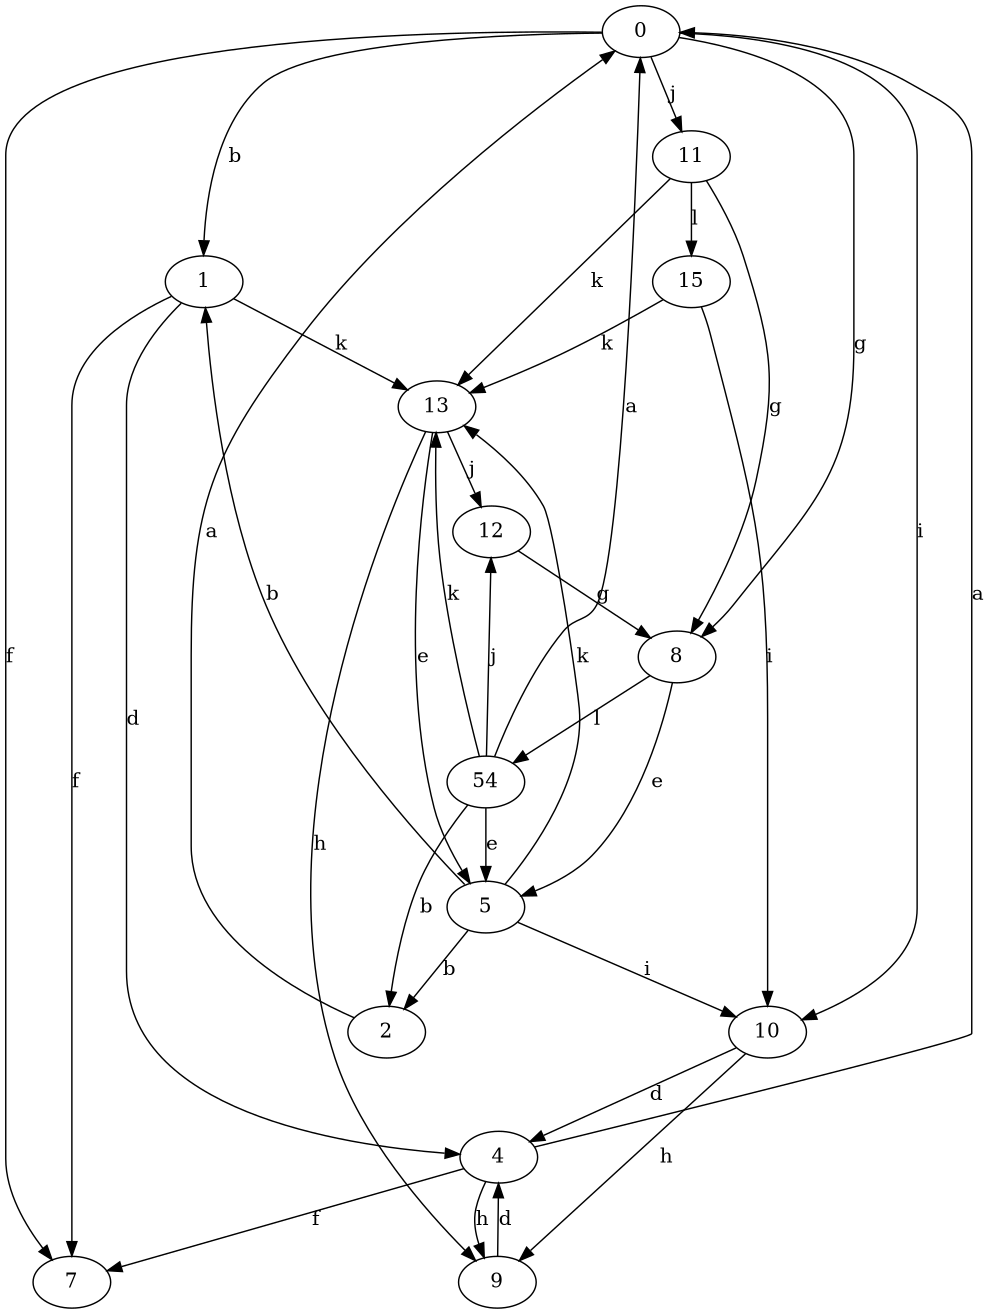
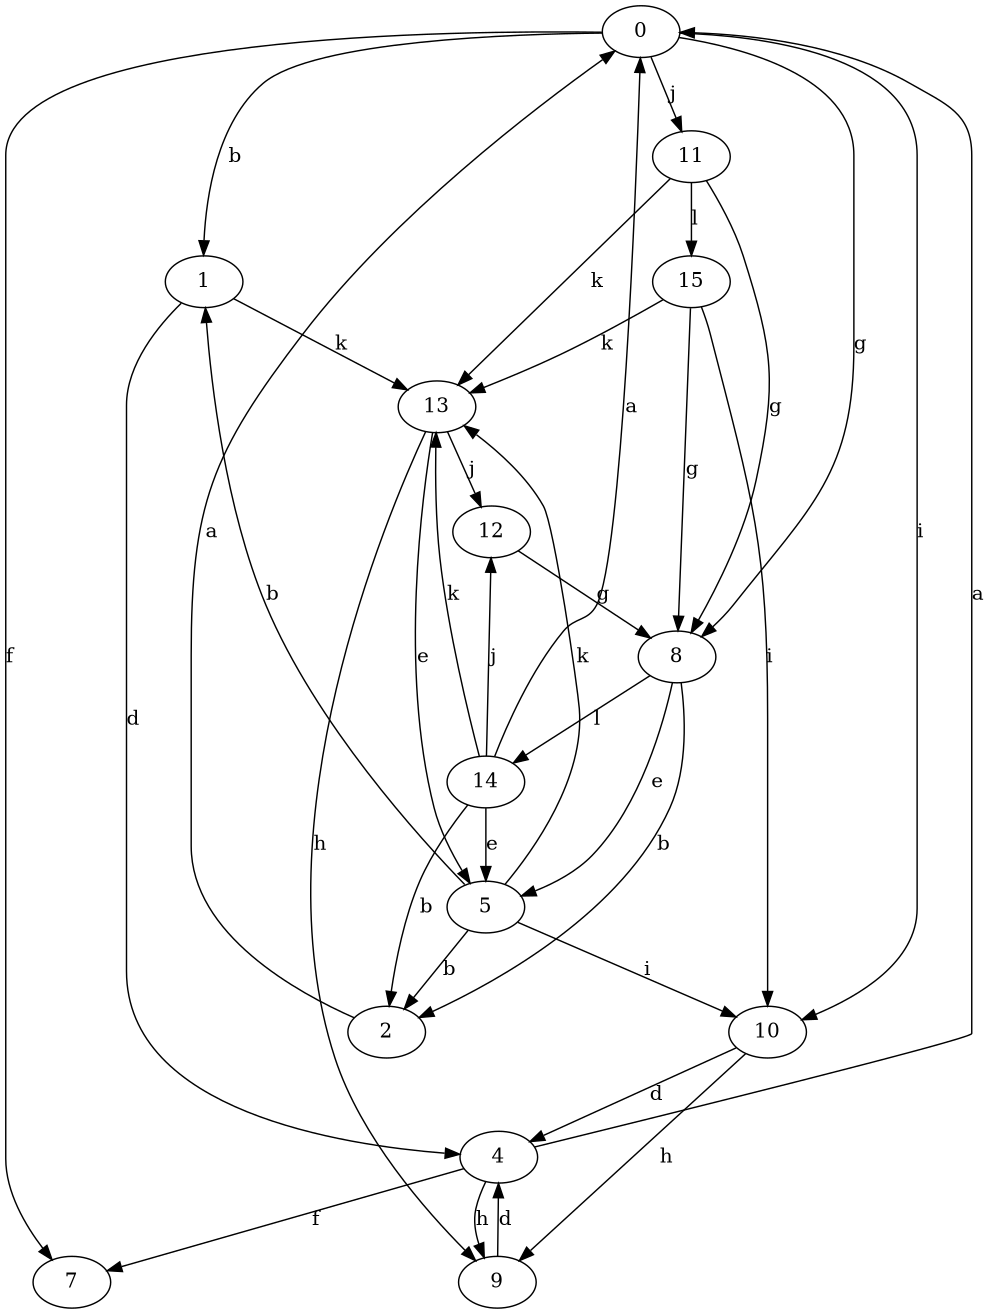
edge "15" -> "8": added, label "g"
edge "1" -> "7": removed, label "f"
node "54": label "54" -> "14"
edge "8" -> "2": added, label "b"
